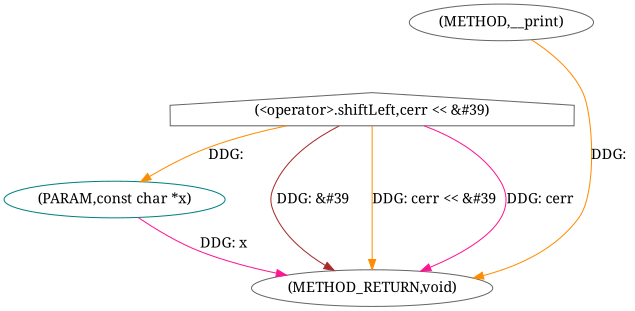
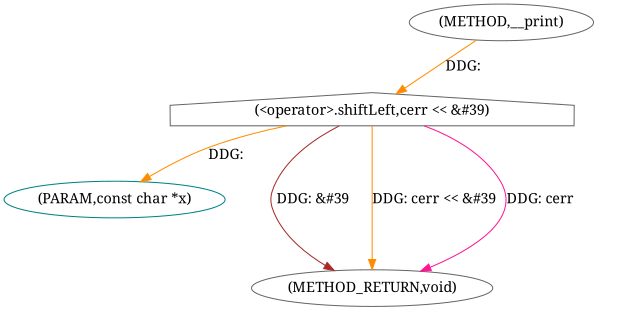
edge "(METHOD,__print)" -> "(METHOD_RETURN,void)": now "(METHOD,__print)" -> "(<operator>.shiftLeft,cerr << &#39)"
edge "(PARAM,const char *x)" -> "(METHOD_RETURN,void)": removed, label "DDG: x"
